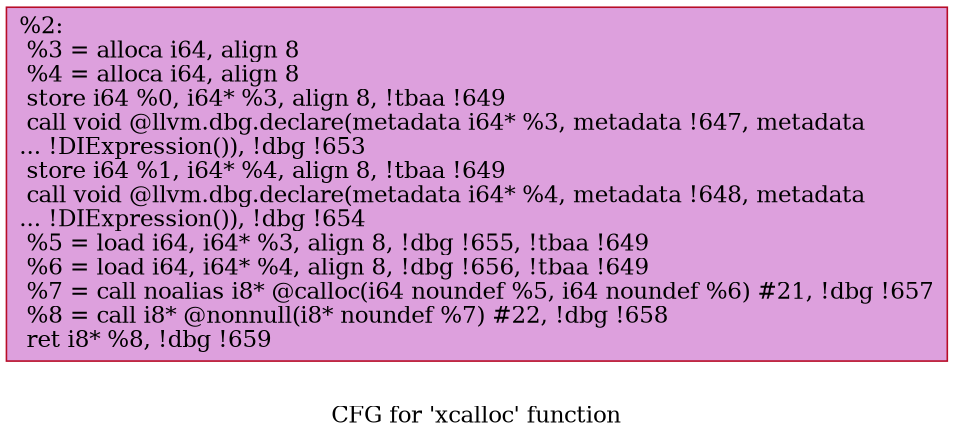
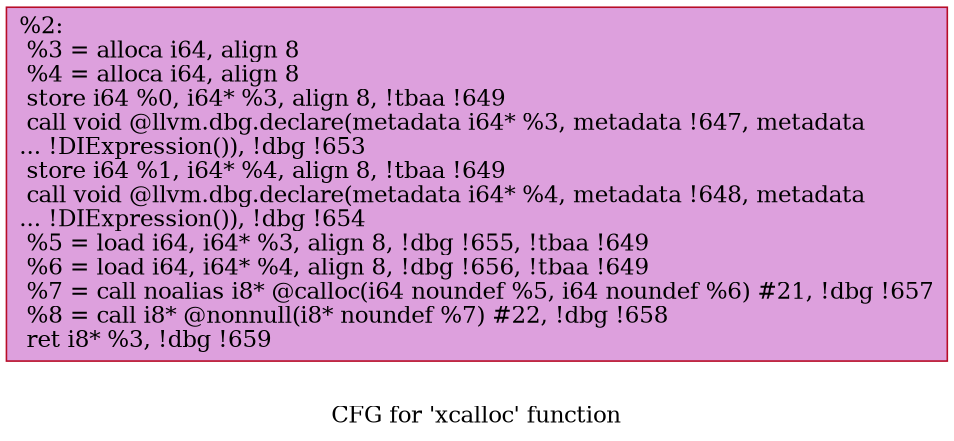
node "%2:": text "ret i8* %8, !dbg !659" -> "ret i8* %3, !dbg !659"
